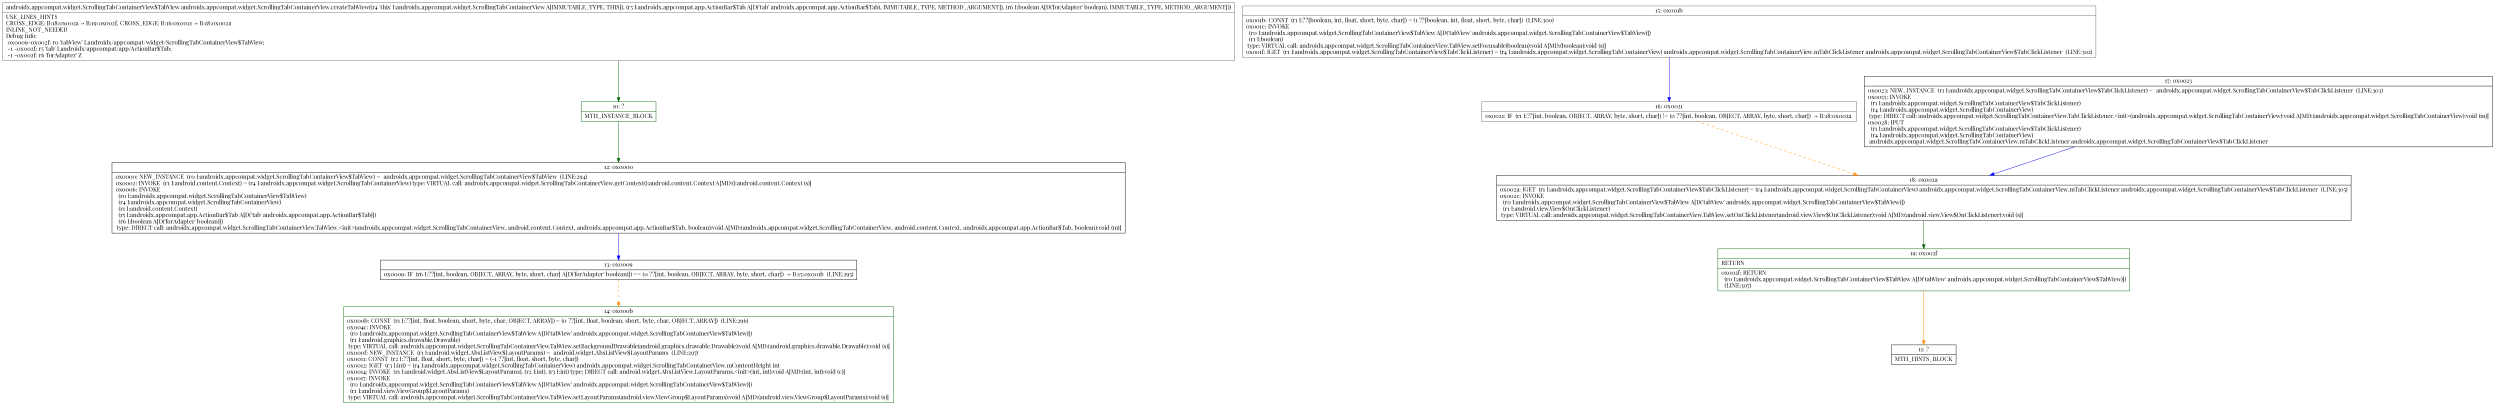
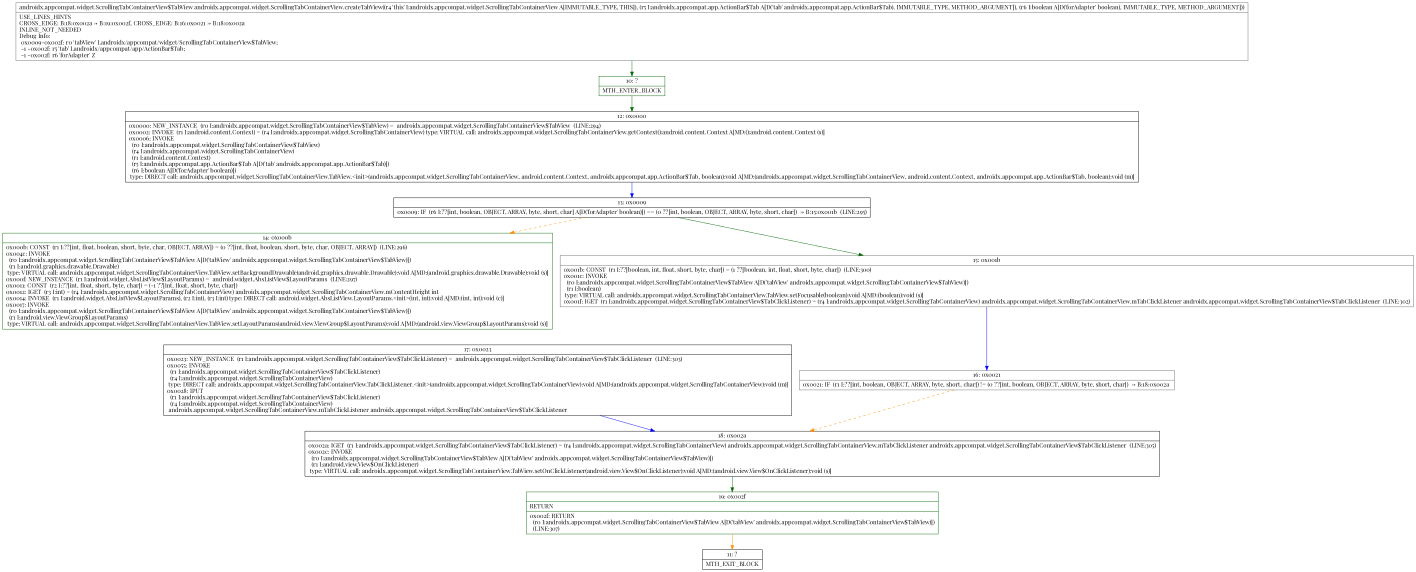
node "10: ?": text "MTH_INSTANCE_BLOCK" -> "MTH_ENTER_BLOCK"
edge "13: 0x0009" -> "15: 0x001b": added
node "11: ?": text "MTH_HINTS_BLOCK" -> "MTH_EXIT_BLOCK"
